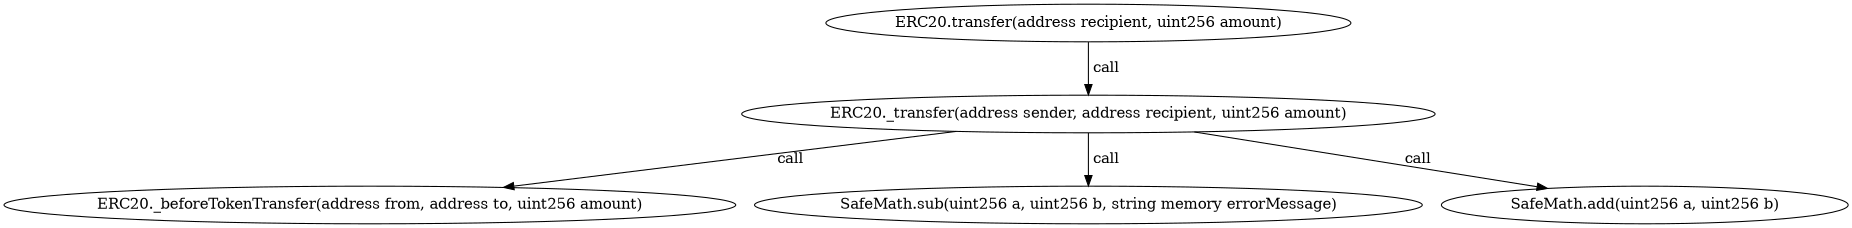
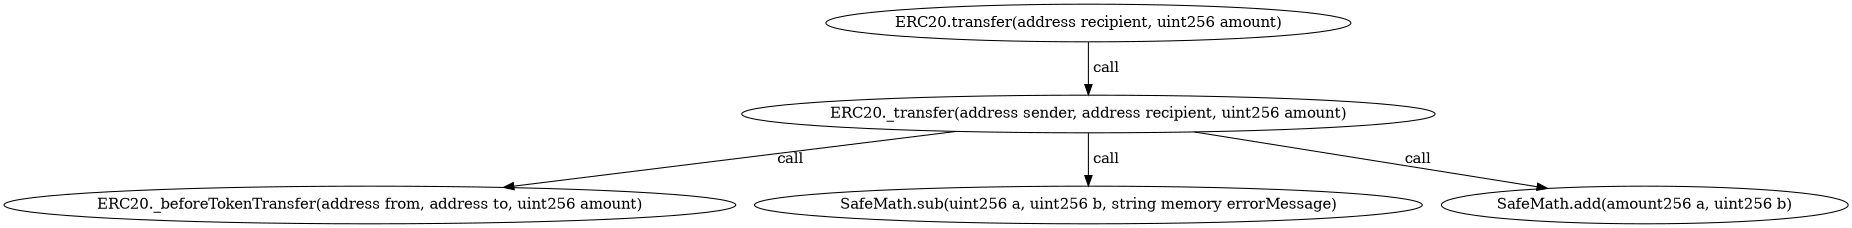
node "SafeMath.add(uint256 a, uint256 b)": label "SafeMath.add(uint256 a, uint256 b)" -> "SafeMath.add(amount256 a, uint256 b)"
